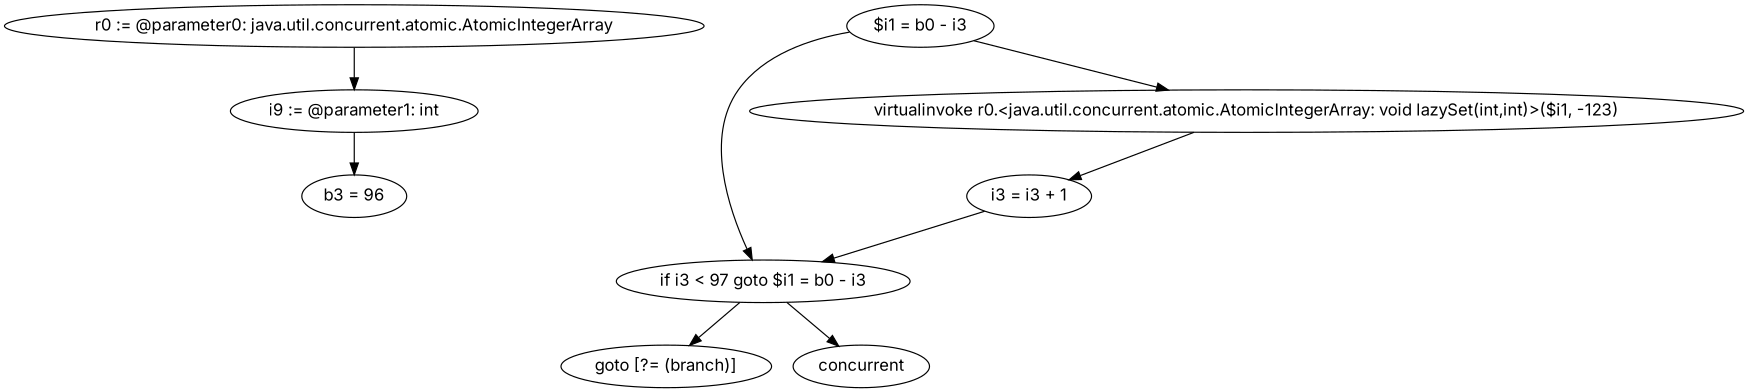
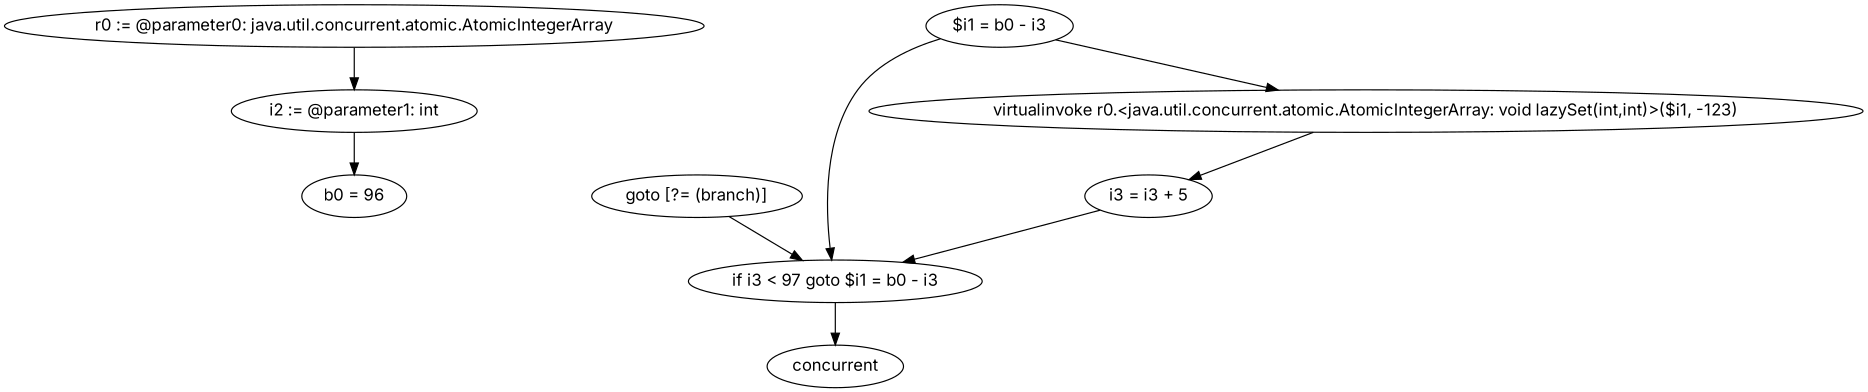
node "i9 := @parameter1: int": label "i9 := @parameter1: int" -> "i2 := @parameter1: int"
node "b3 = 96": label "b3 = 96" -> "b0 = 96"
node "i3 = i3 + 1": label "i3 = i3 + 1" -> "i3 = i3 + 5"
edge "if i3 < 97 goto $i1 = b0 - i3" -> "goto [?= (branch)]": reversed
